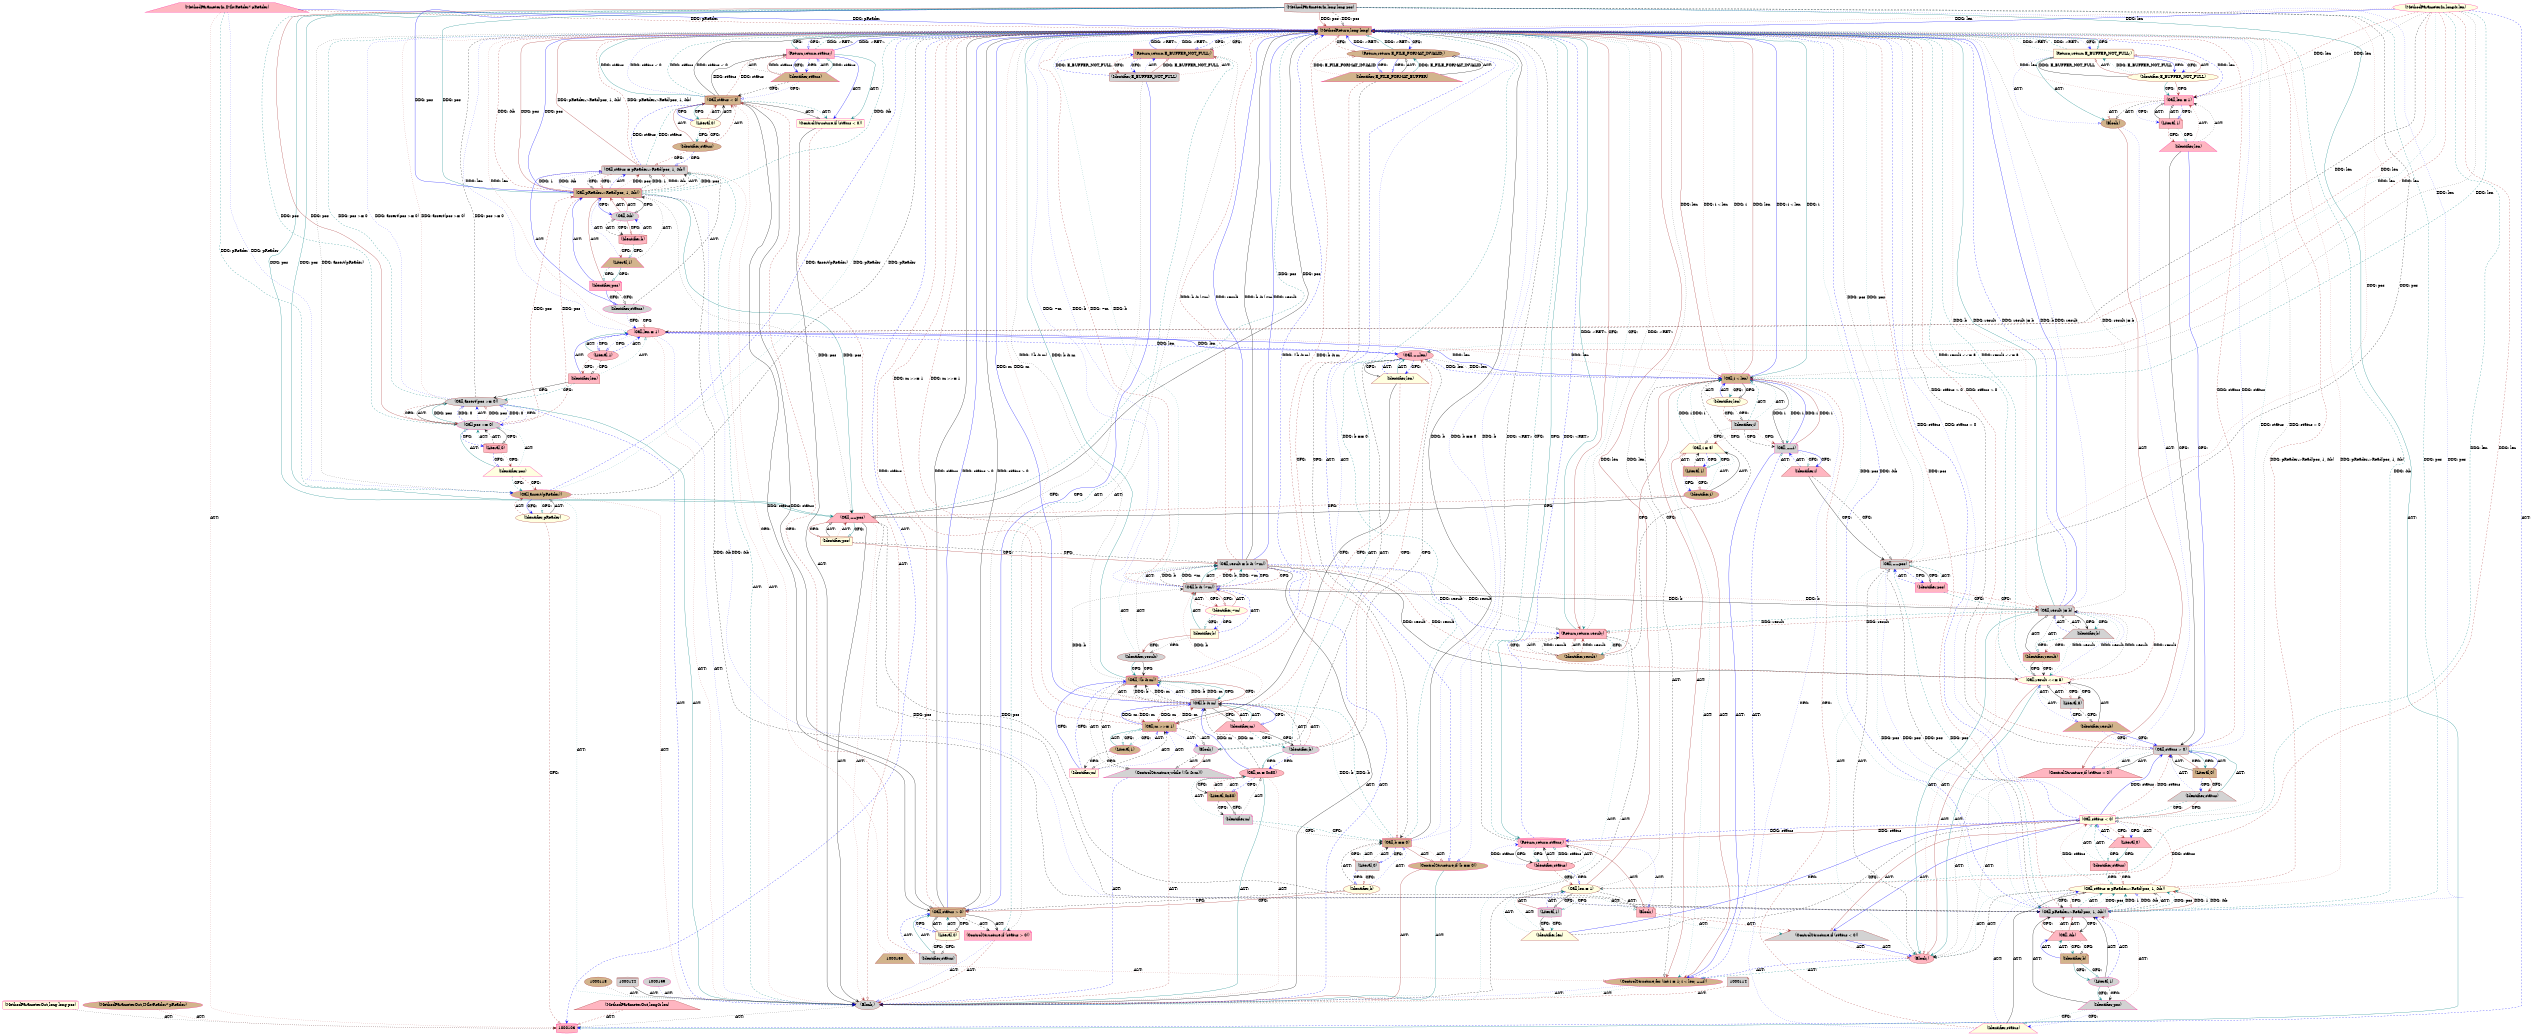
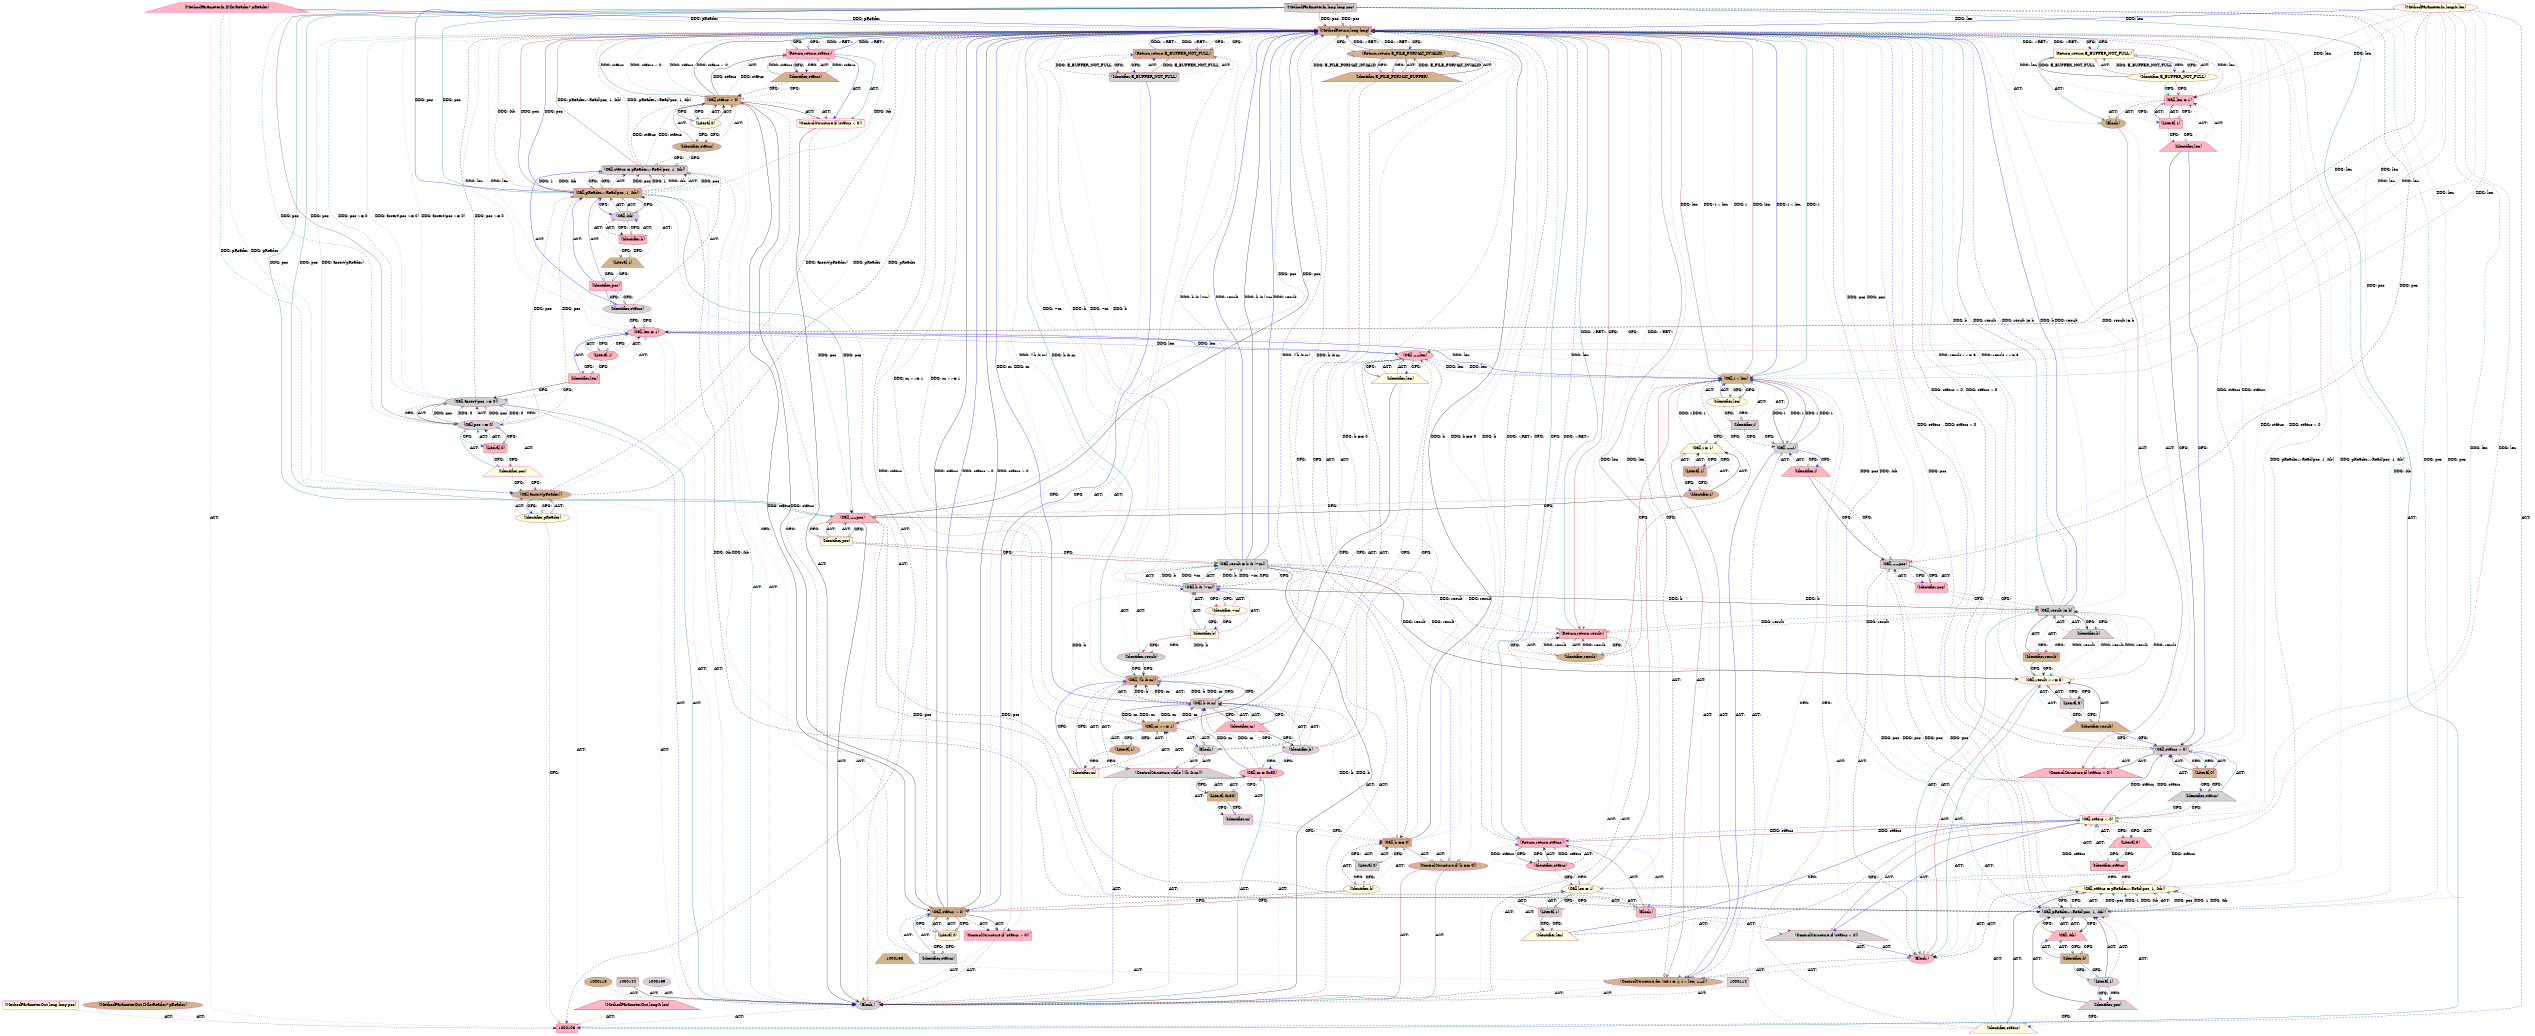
node "(Call,i = 5)": label "(Call,i = 5)" -> "(Call,i = 1)"
